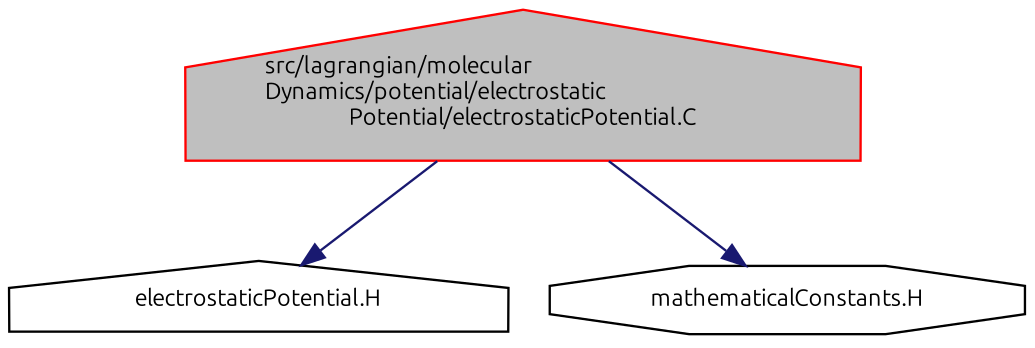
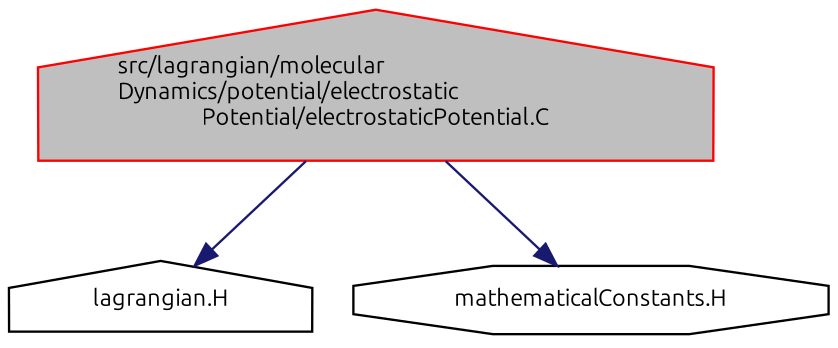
node "electrostaticPotential.H": label "electrostaticPotential.H" -> "lagrangian.H"
